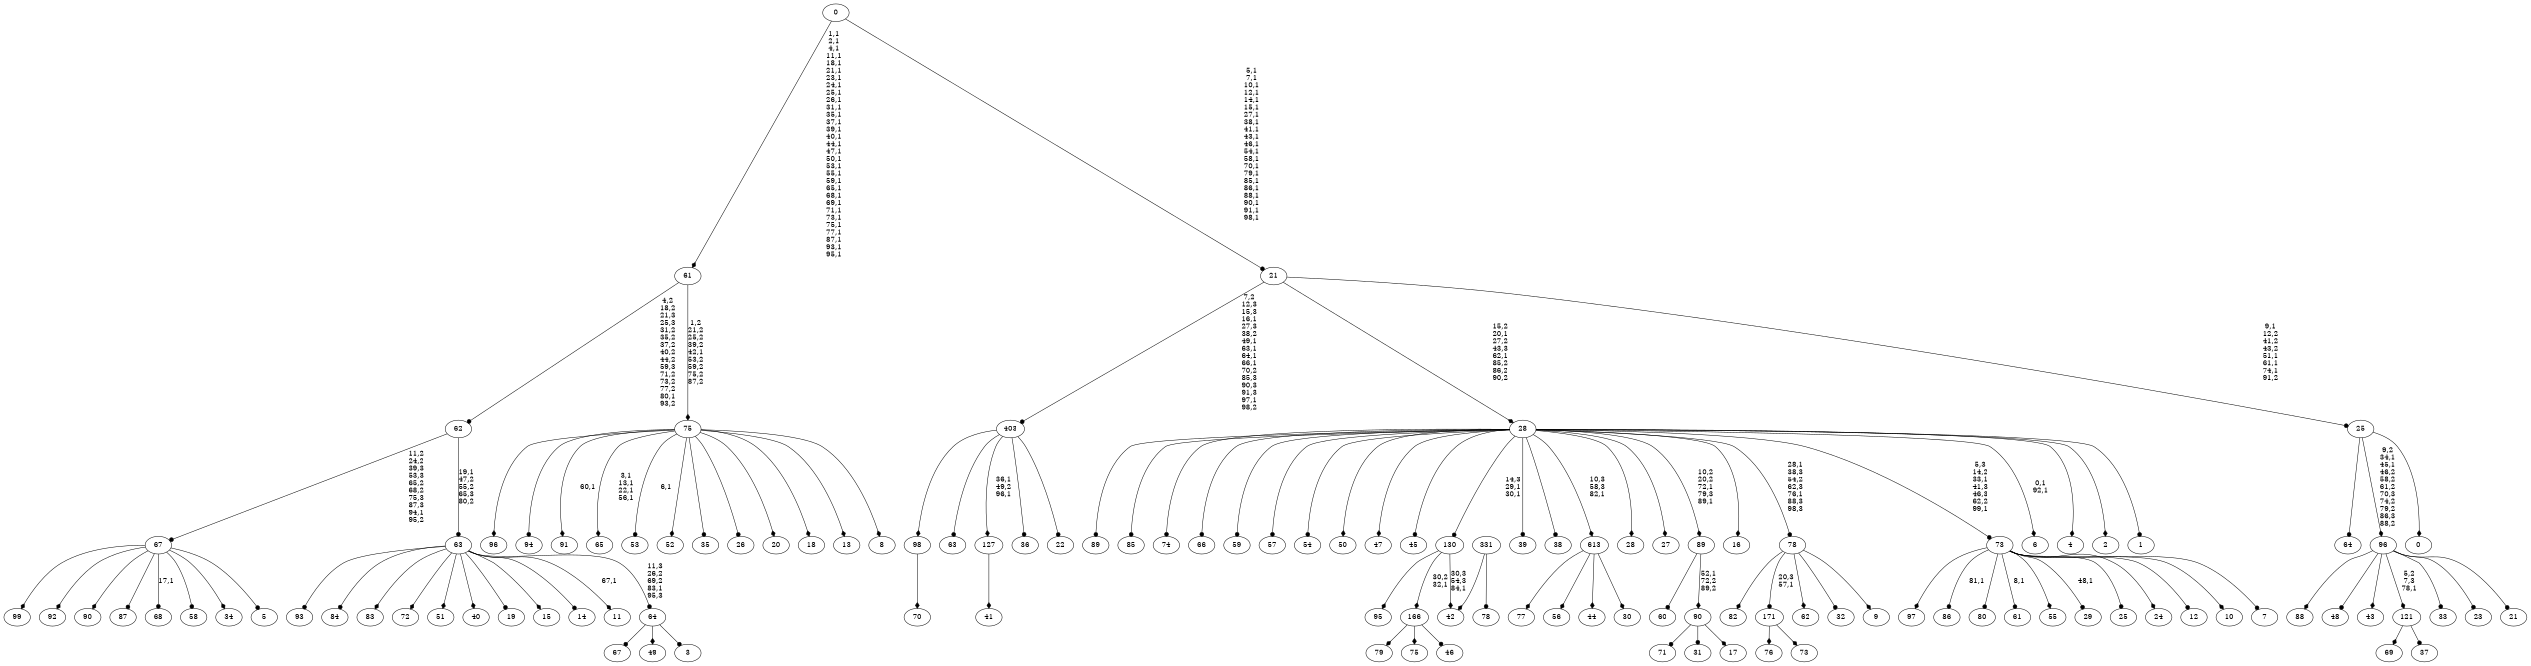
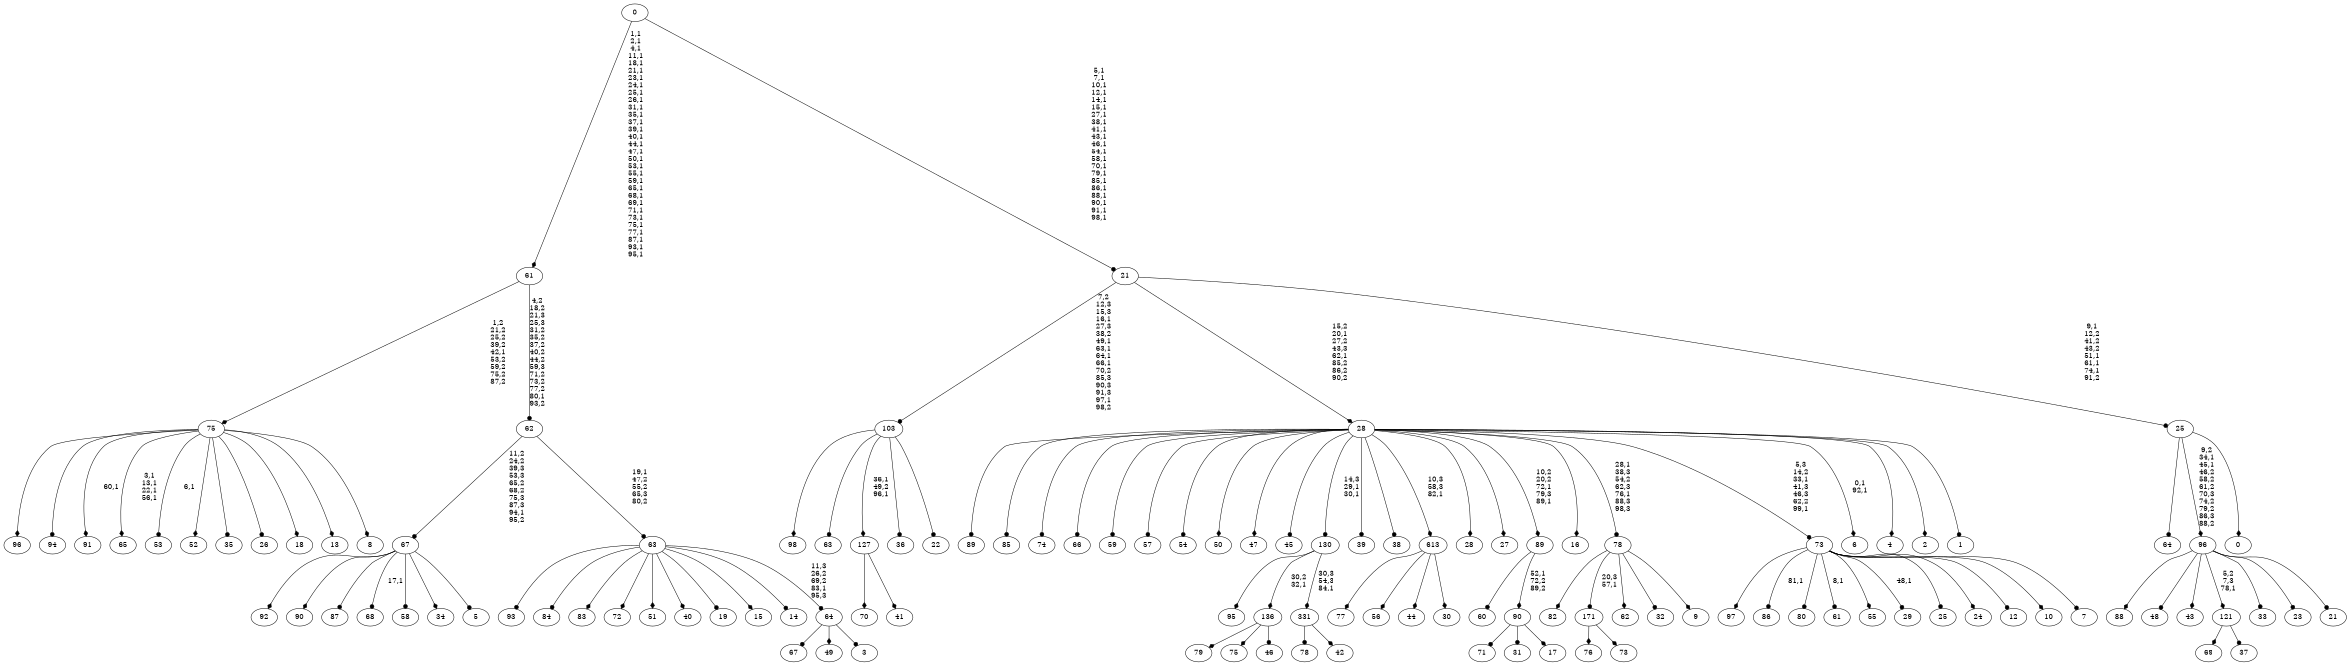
node "403": label "403" -> "103"
node "20": removed
edge "98" -> "70": now "127" -> "70"
edge "130" -> "42": now "130" -> "331"
node "99": removed
node "11": removed
node "166": label "166" -> "136"
